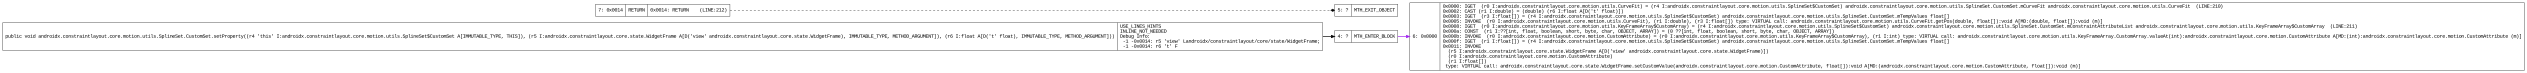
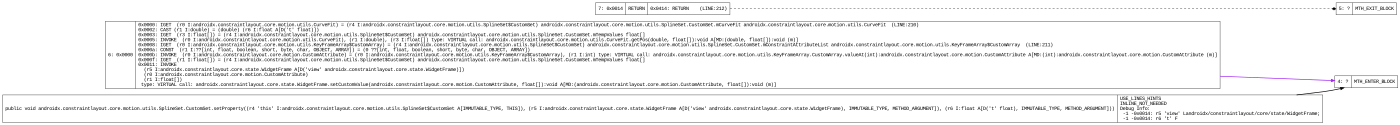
node "7: 0x0014": text "0x0014: RETURN    (LINE:212)" -> "0x0414: RETURN    (LINE:212)"
node "5: ?": text "MTH_EXIT_OBJECT" -> "MTH_EXIT_BLOCK"
edge "4: ?" -> "6: 0x0000": reversed
